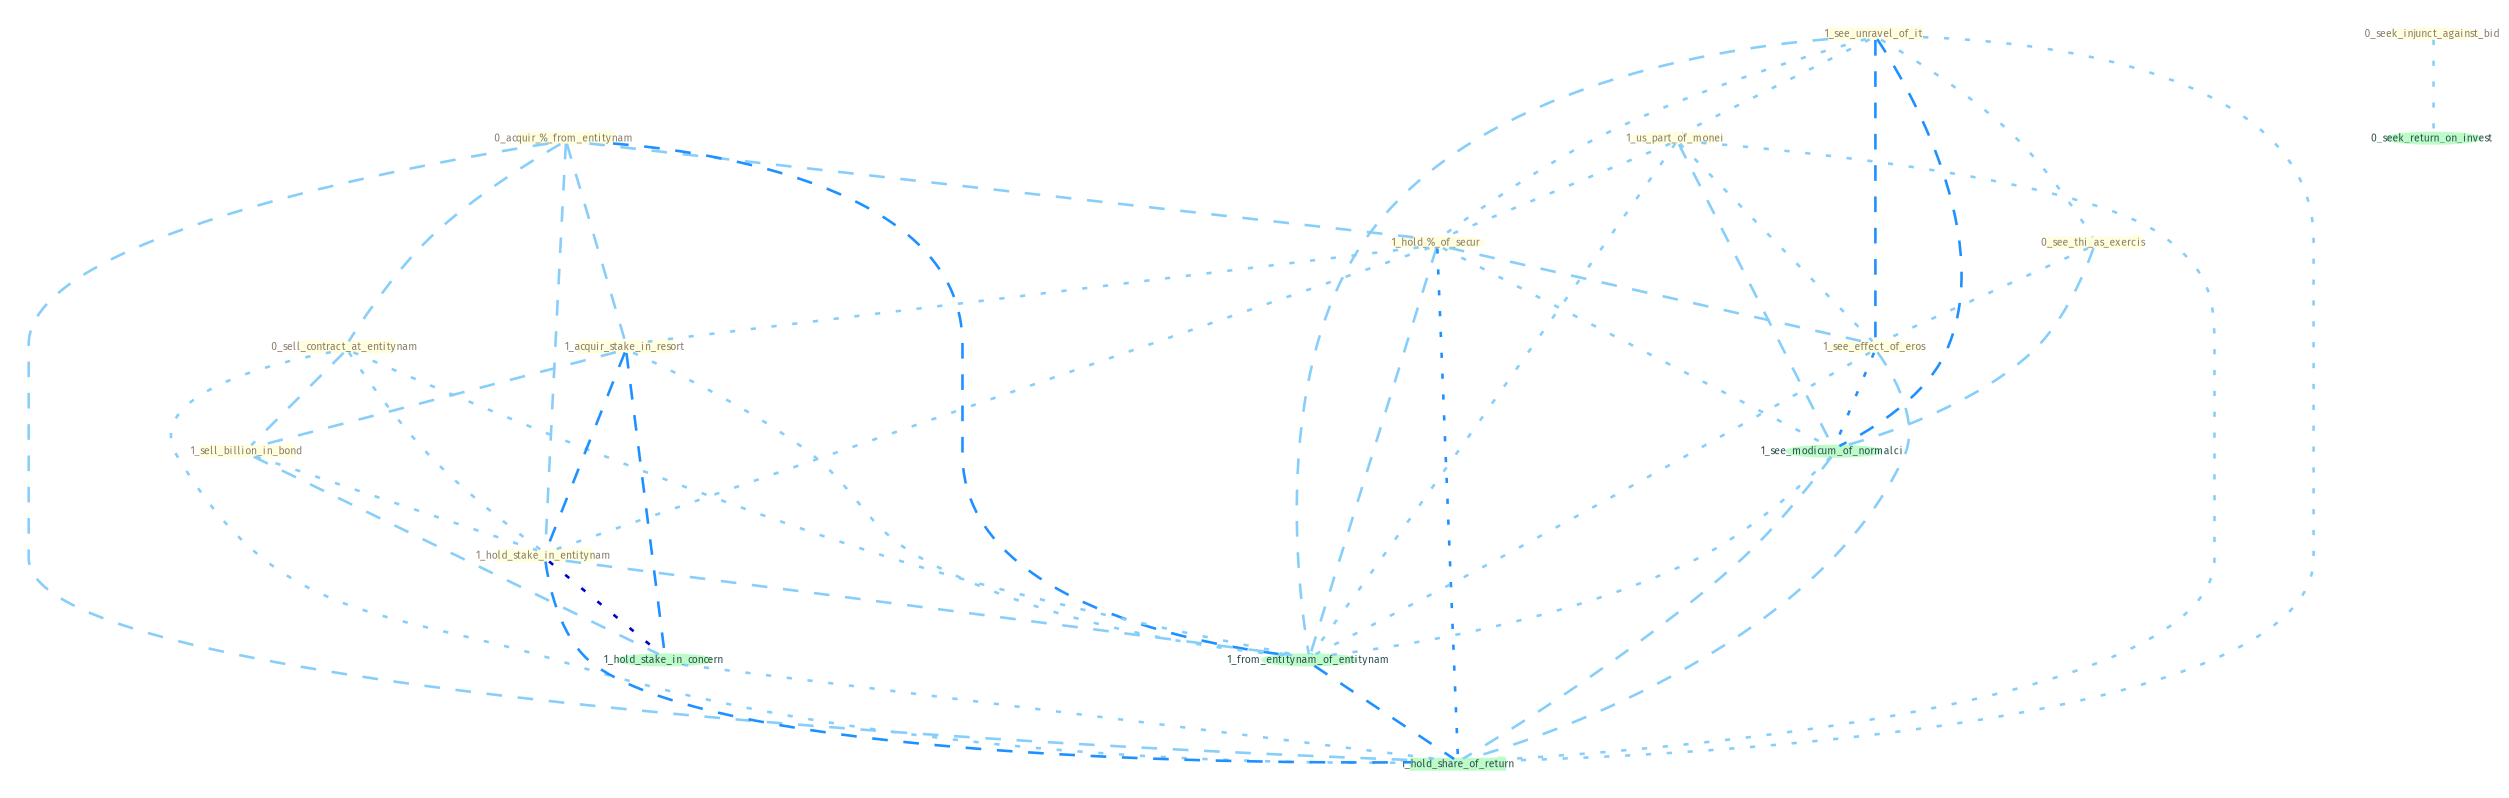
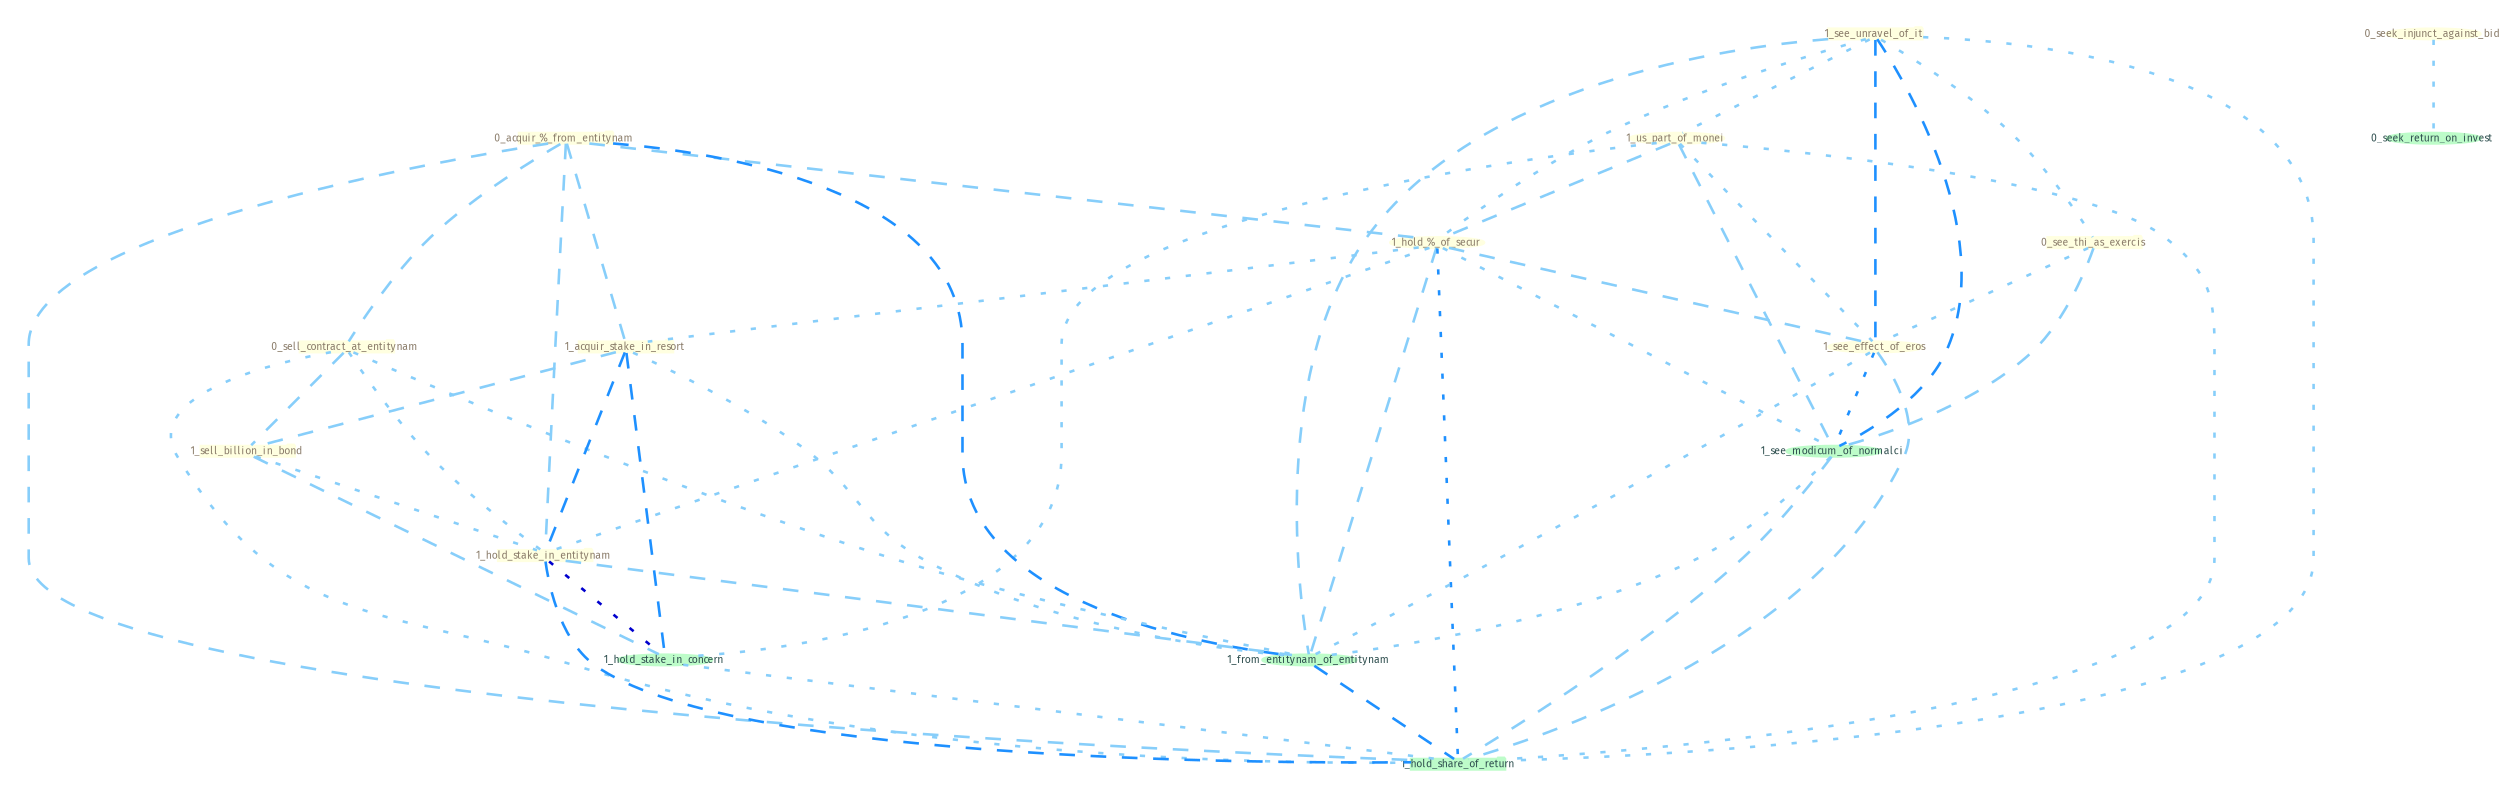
edge "1_us_part_of_monei" -- "1_hold_%_of_secur": style dotted -> dashed
edge "1_us_part_of_monei" -- "1_from_entitynam_of_entitynam": now "1_us_part_of_monei" -- "1_hold_stake_in_concern"
